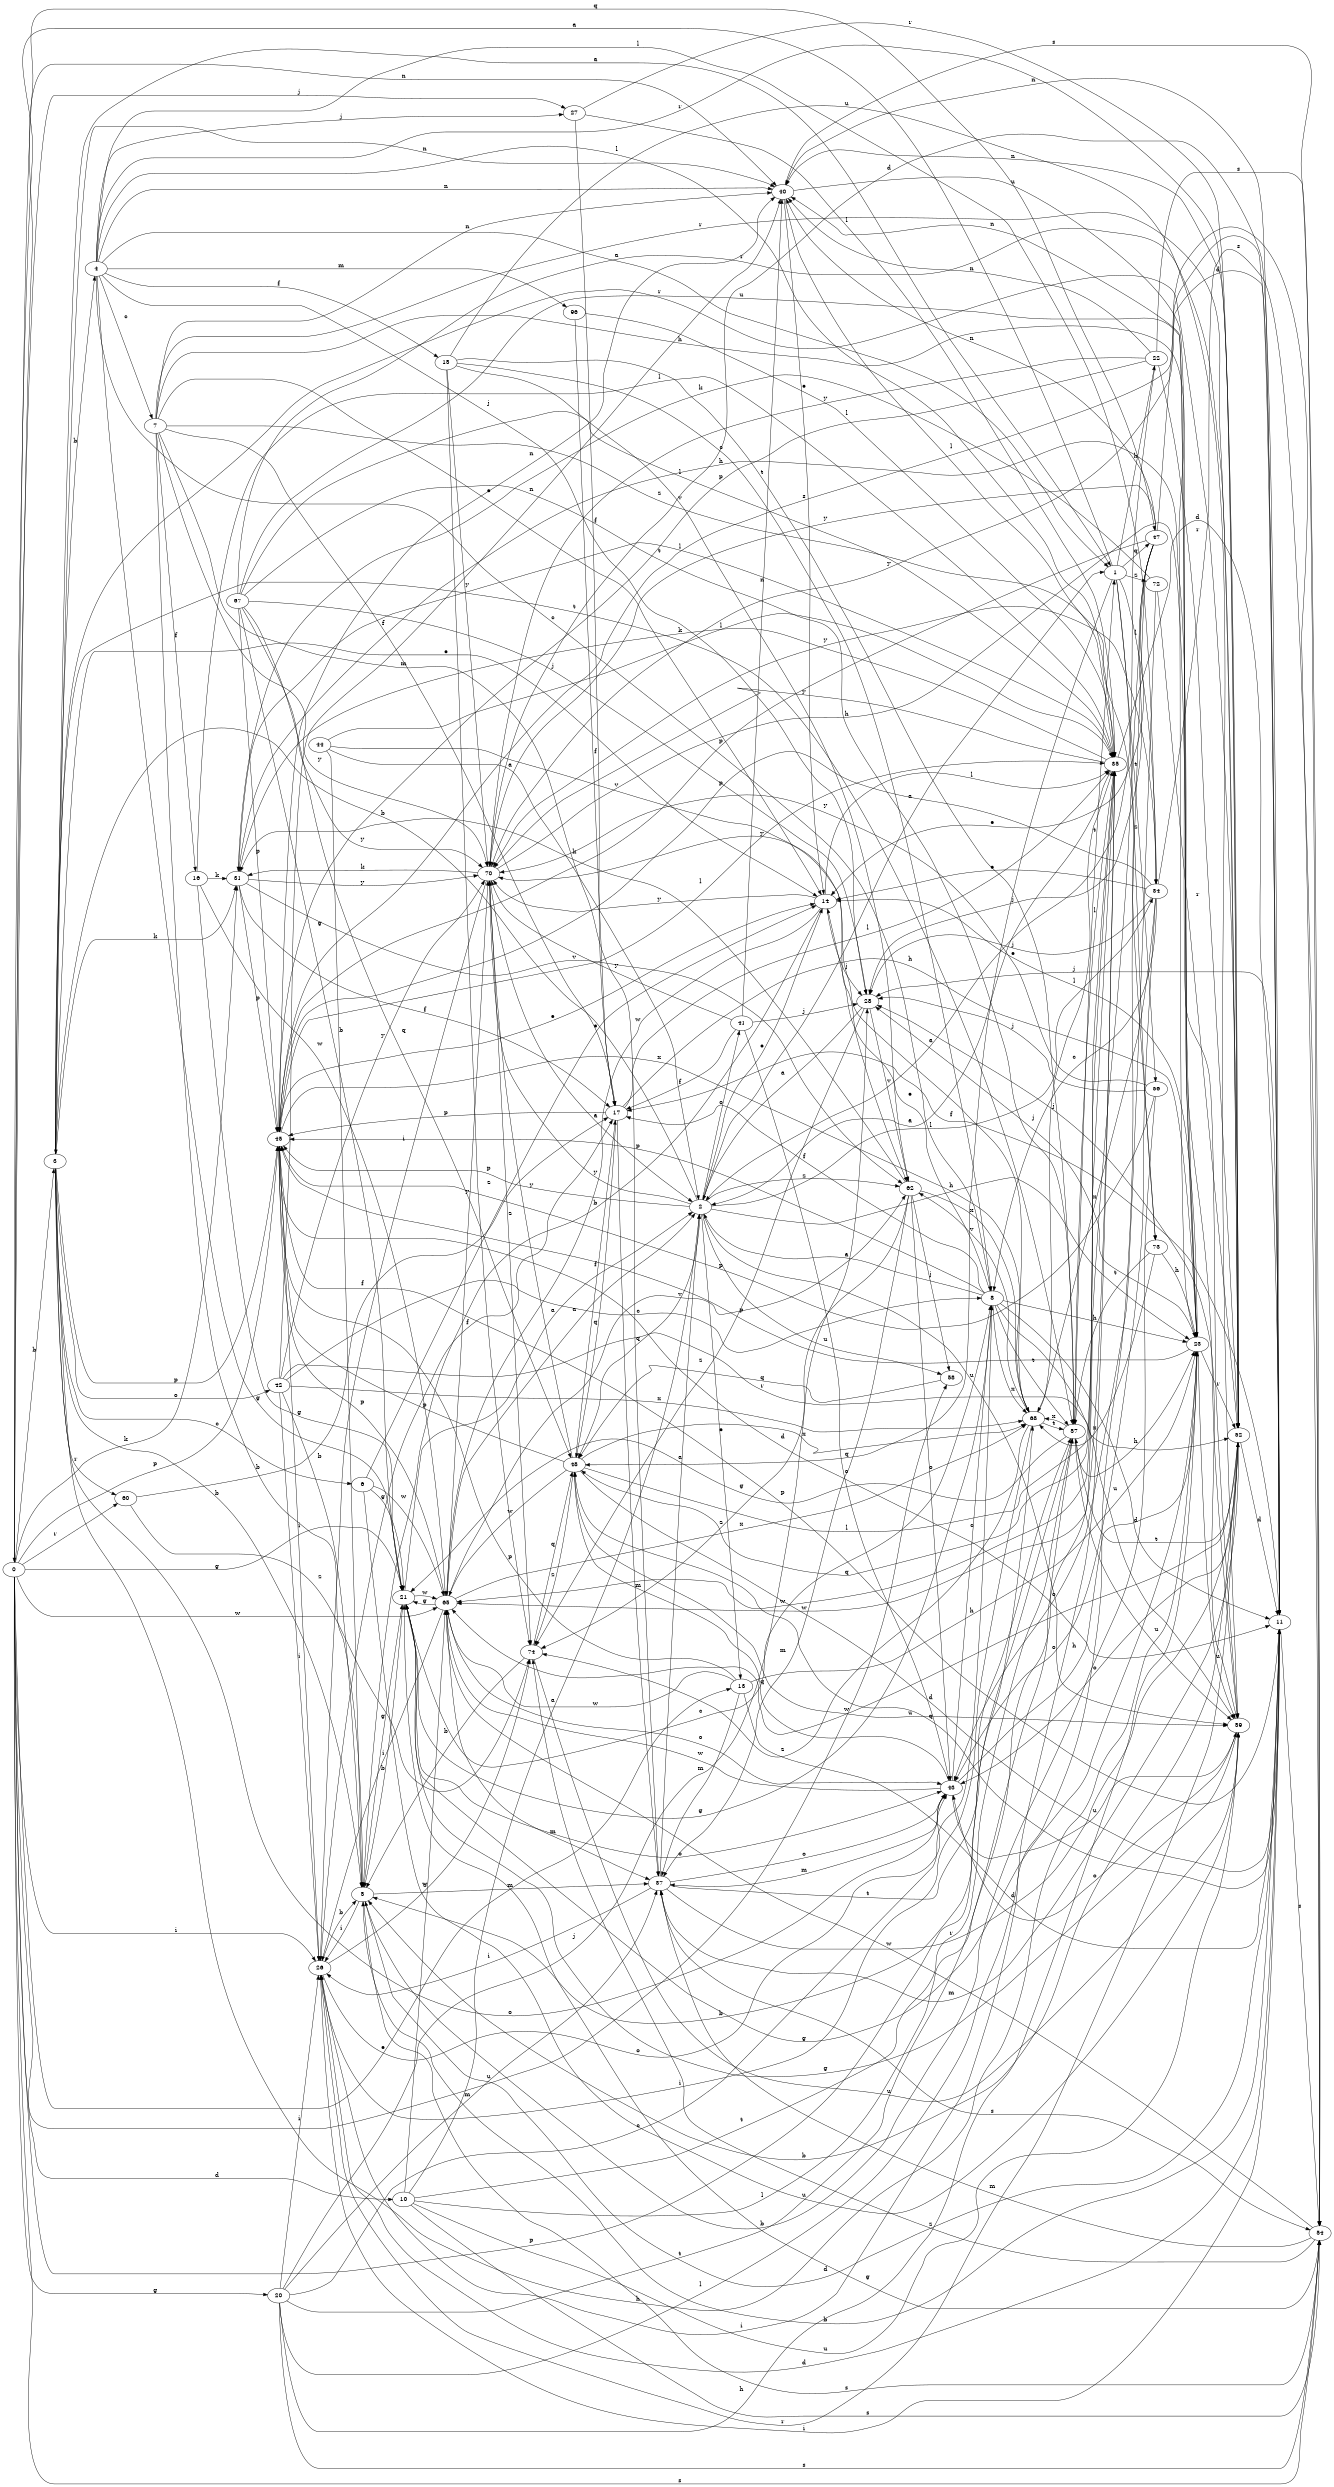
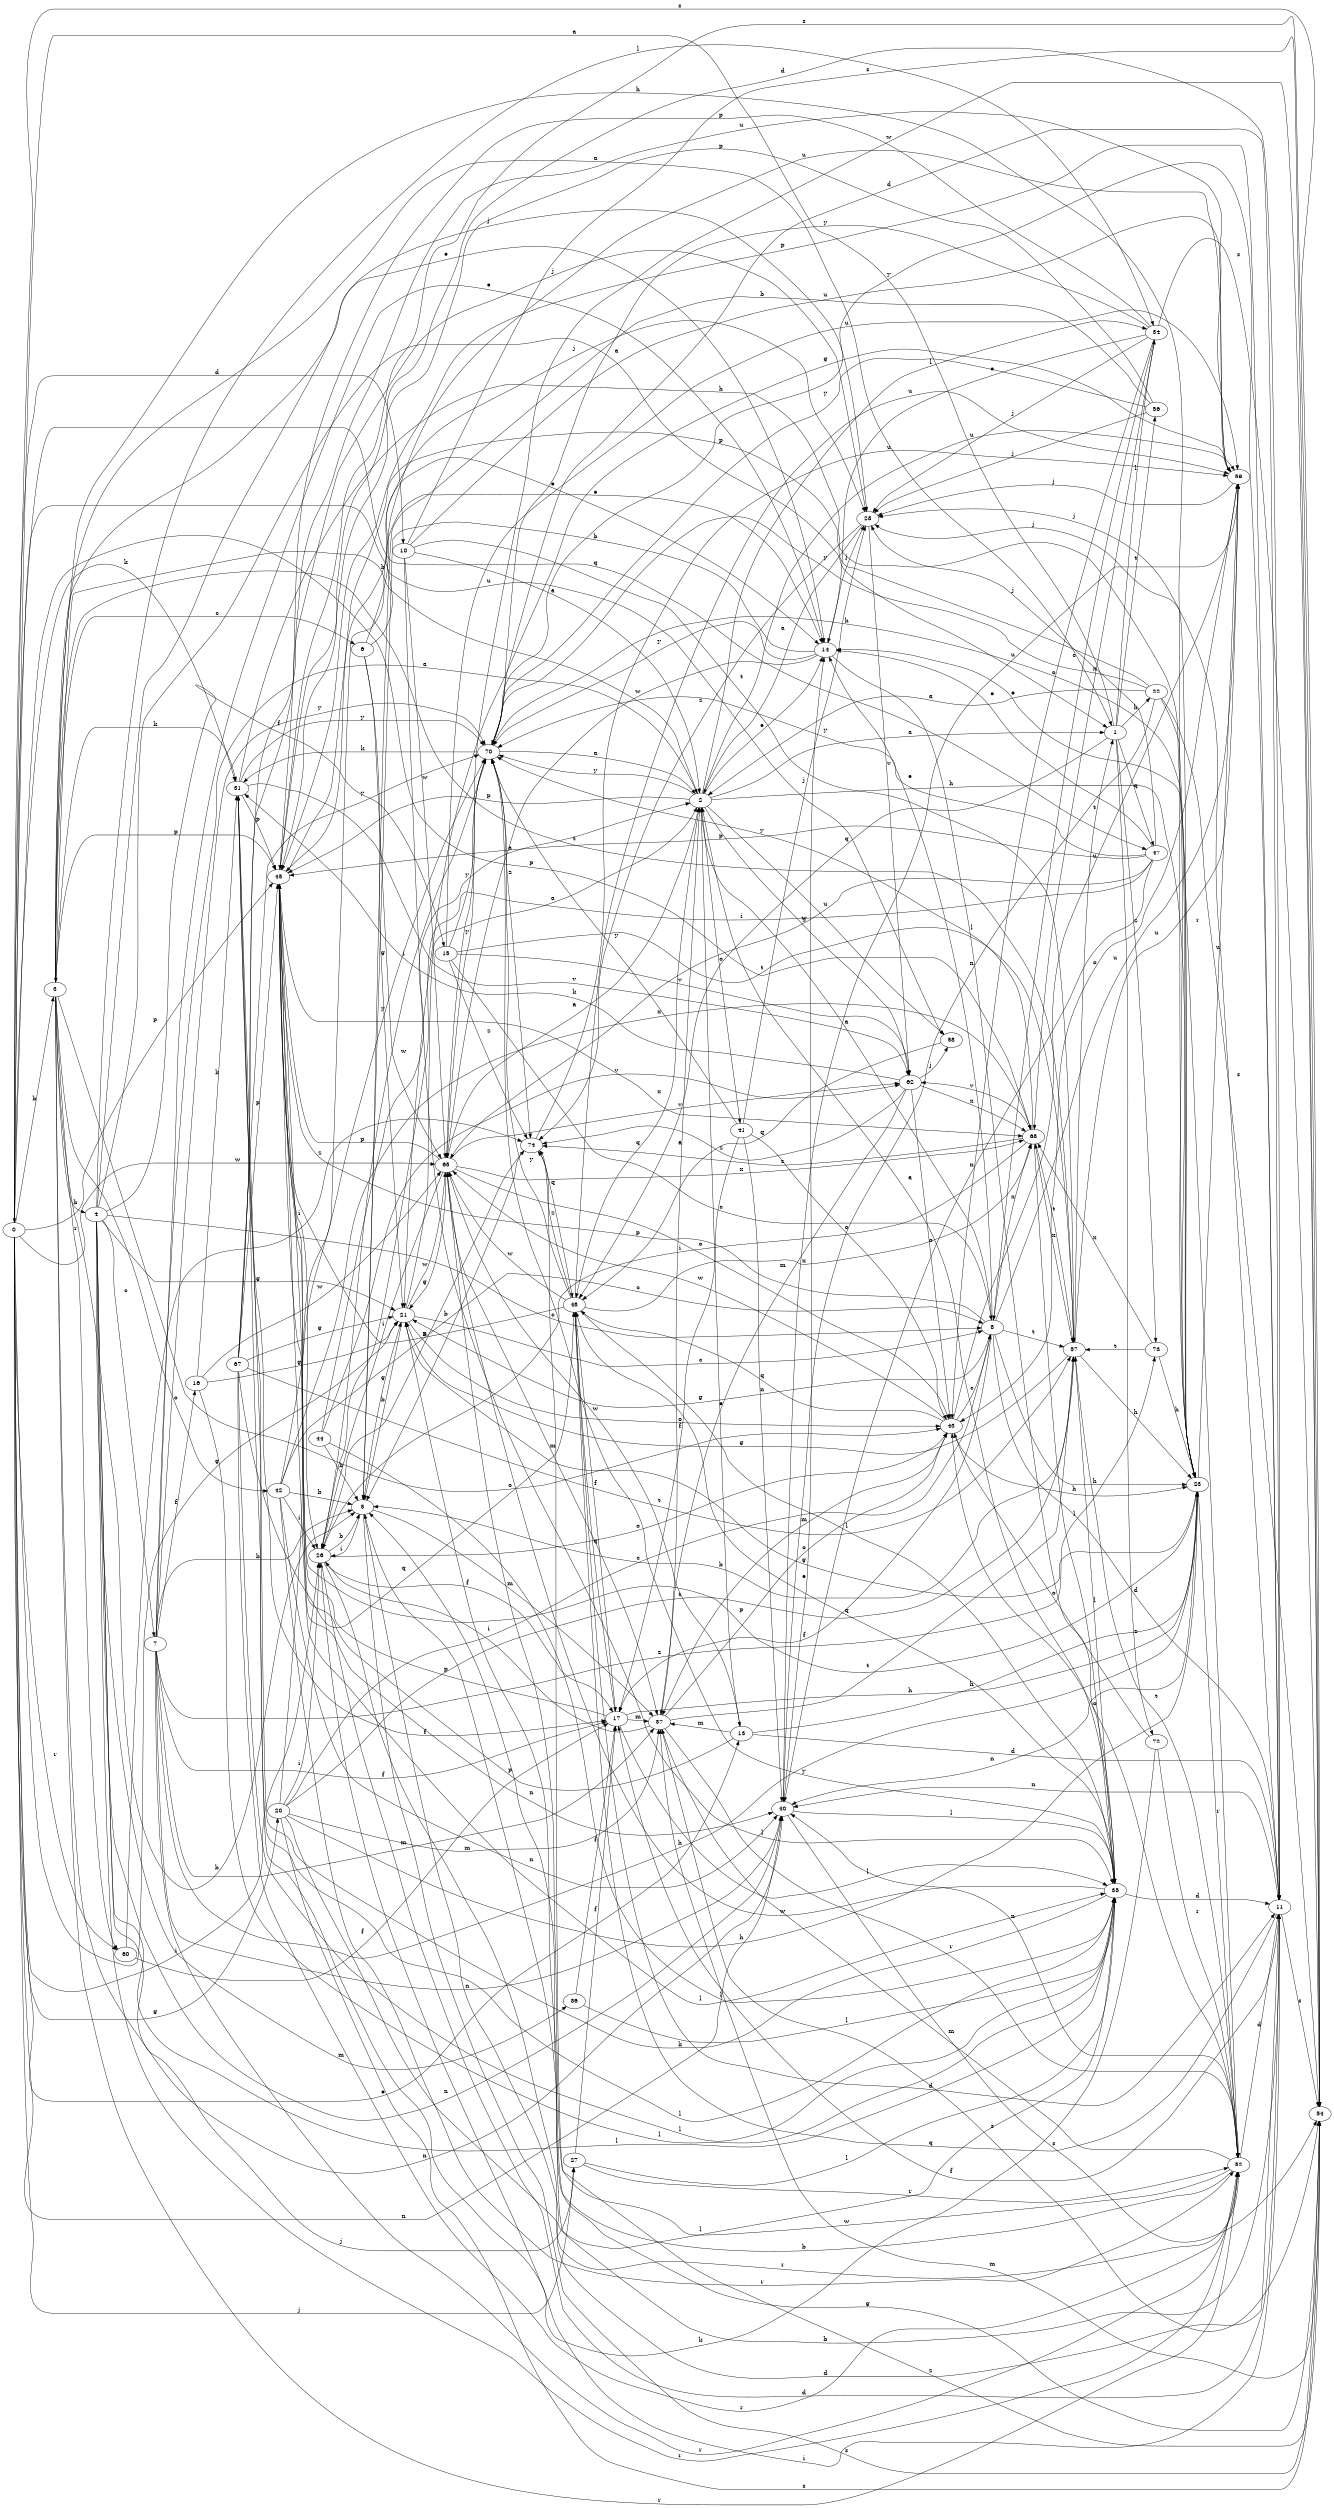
node "96": label "96" -> "36"
edge "47" -> "11": removed, label "d"
edge "7" -> "2": added, label "a"
